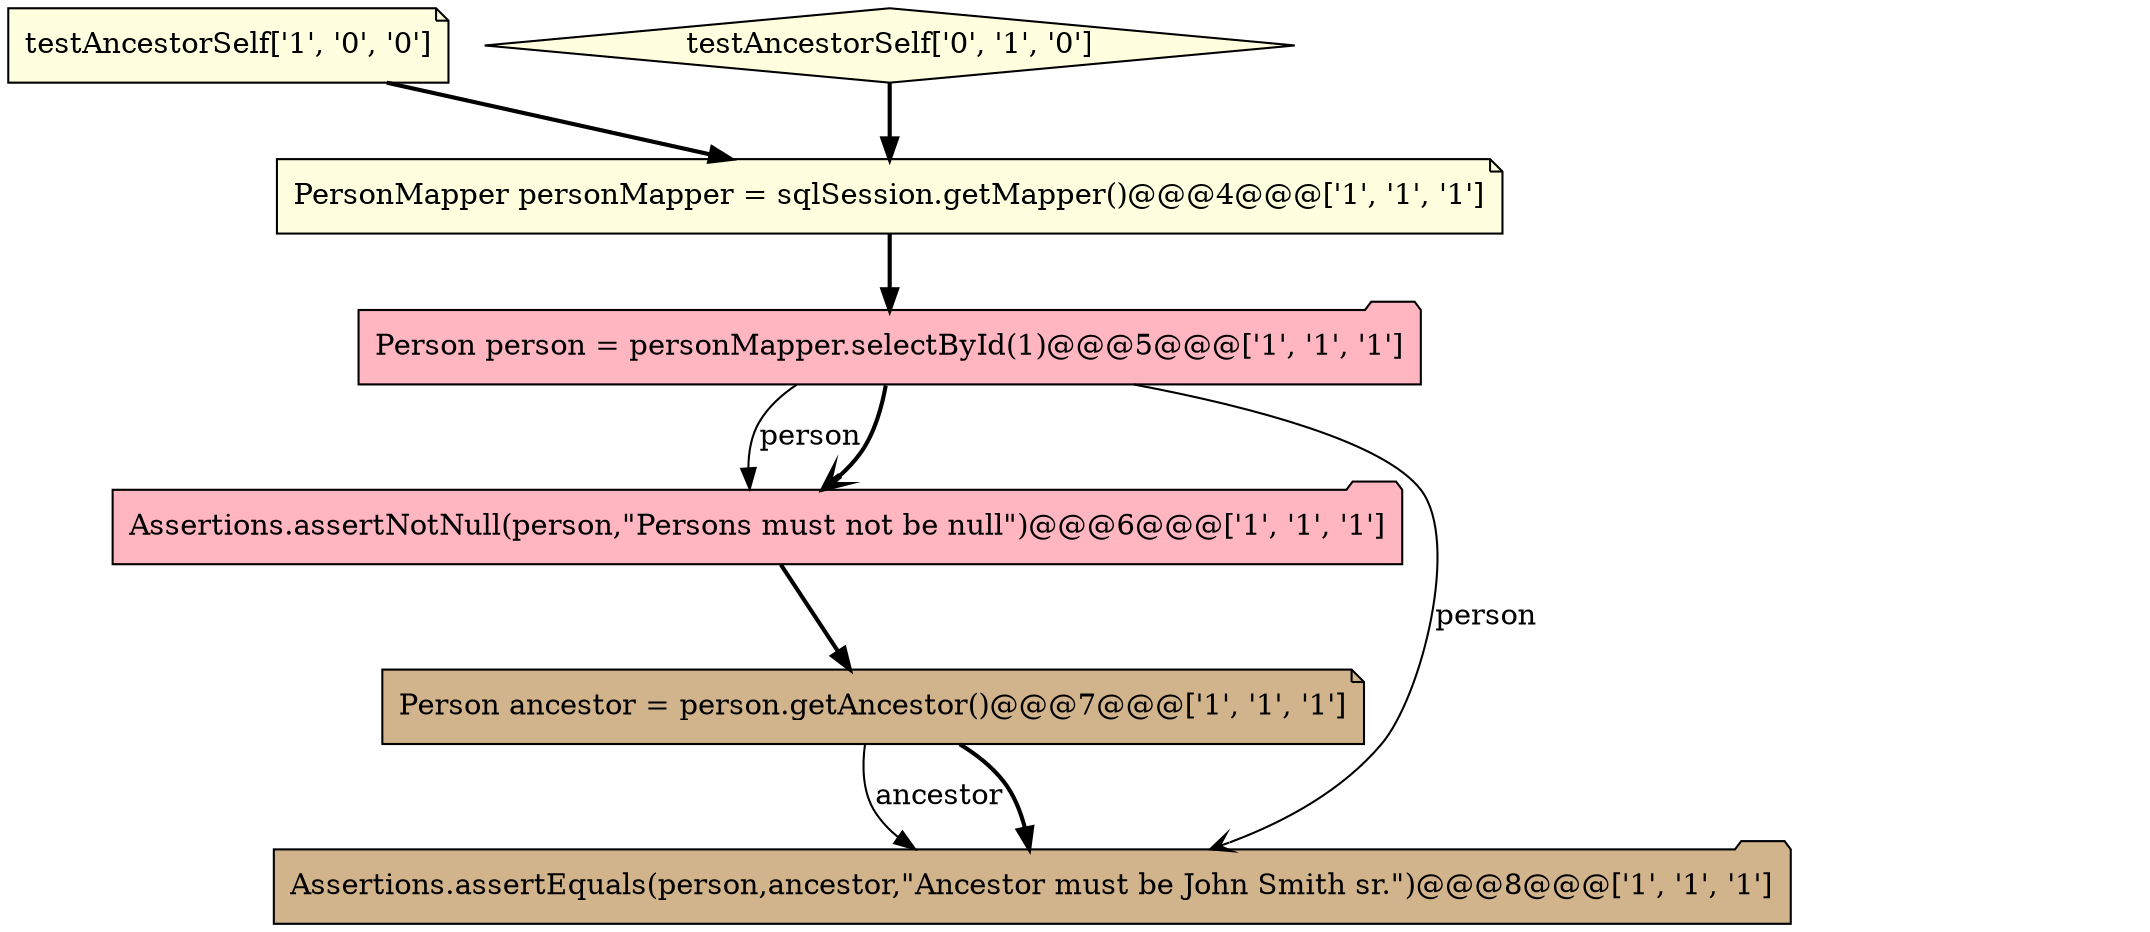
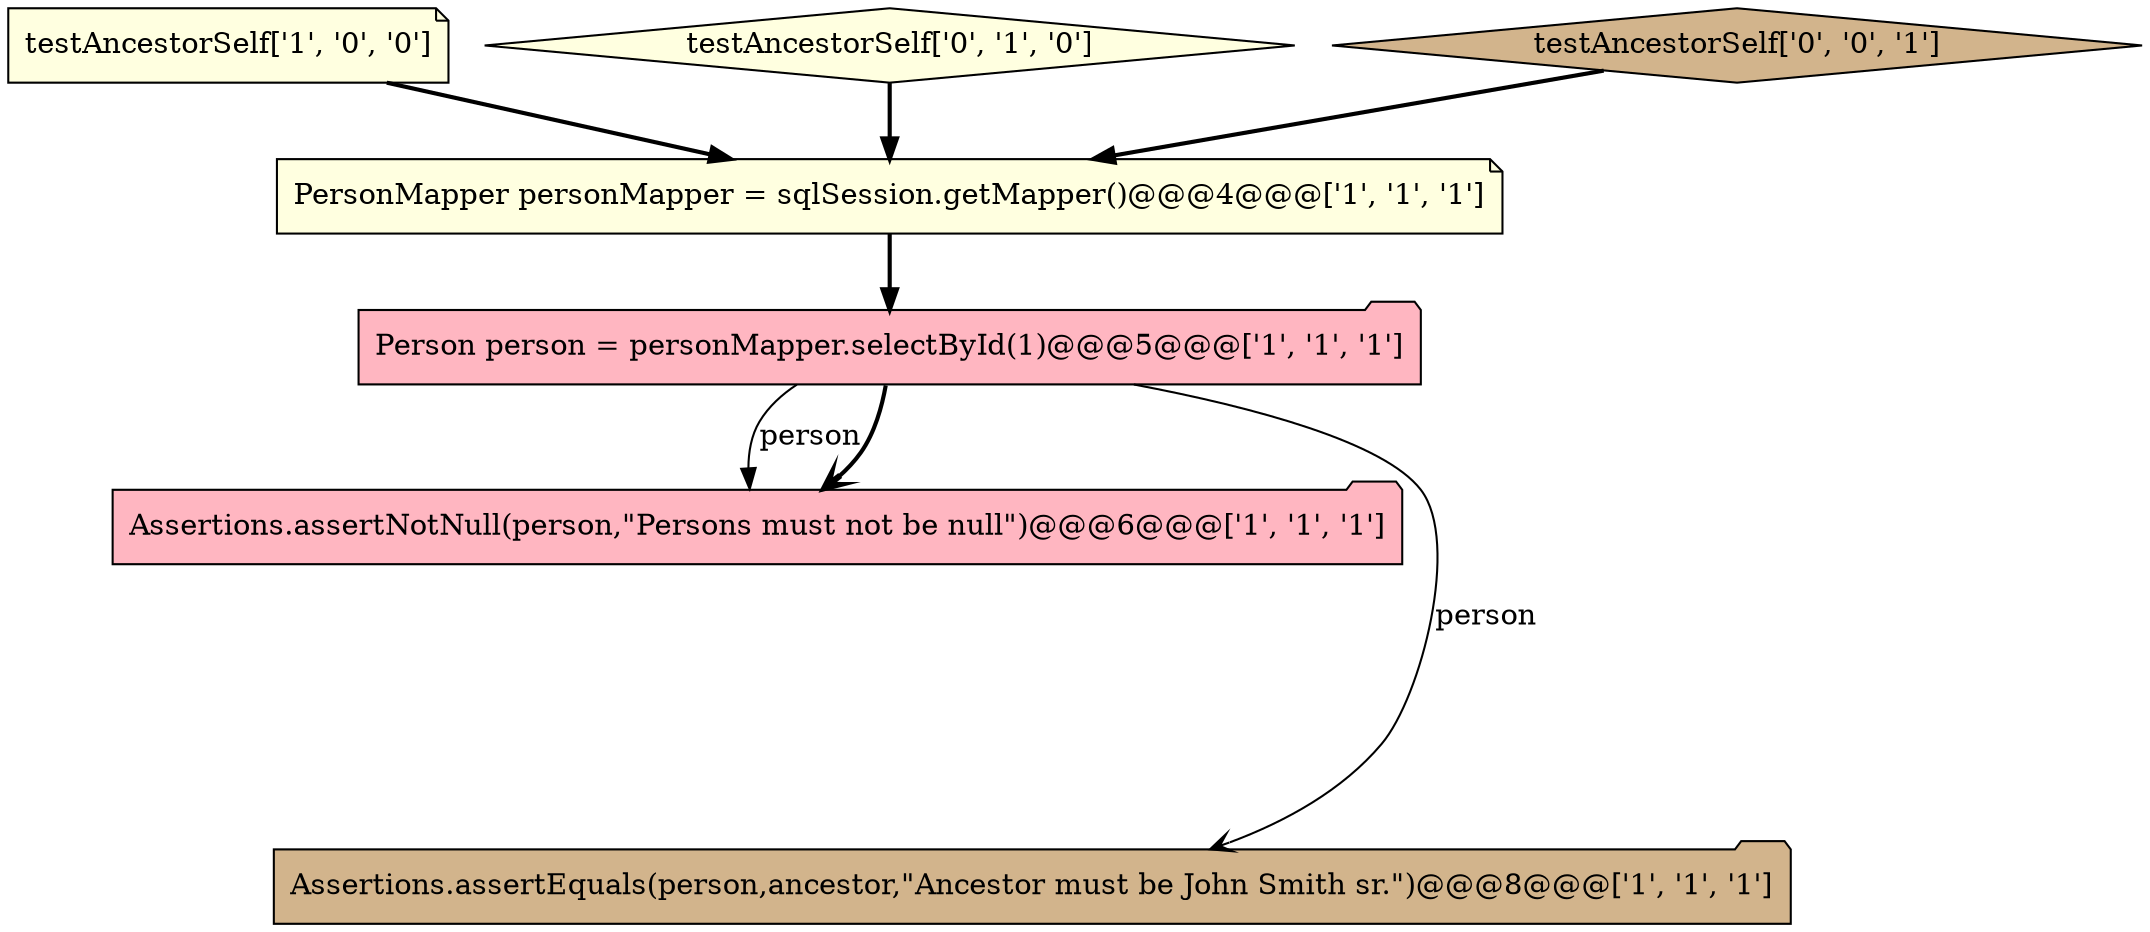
node "testAncestorSelf['0', '0', '1']": added
node "Person ancestor = person.getAncestor()@@@7@@@['1', '1', '1']": removed
